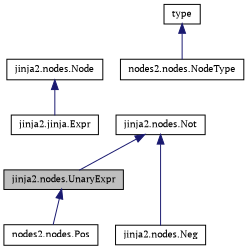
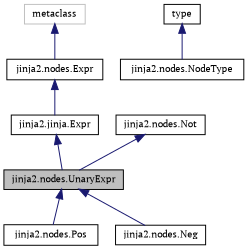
node "metaclass": added
node "jinja2.nodes.Node": label "jinja2.nodes.Node" -> "jinja2.nodes.Expr"
node "nodes2.nodes.NodeType": label "nodes2.nodes.NodeType" -> "jinja2.nodes.NodeType"
edge "jinja2.nodes.UnaryExpr" -> "jinja2.jinja.Expr": added
edge "jinja2.nodes.Neg" -> "jinja2.nodes.Not": now "jinja2.nodes.Neg" -> "jinja2.nodes.UnaryExpr"
node "nodes2.nodes.Pos": label "nodes2.nodes.Pos" -> "jinja2.nodes.Pos"
